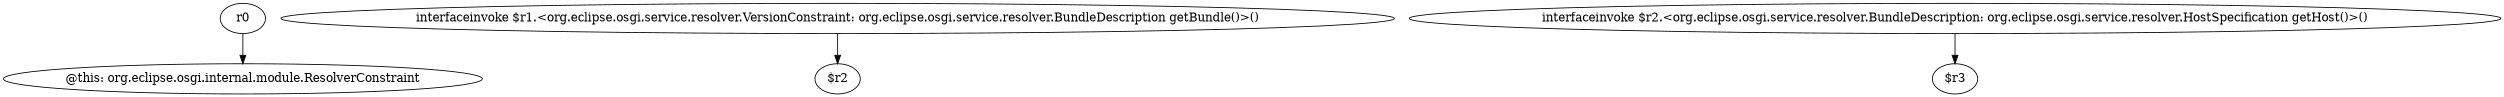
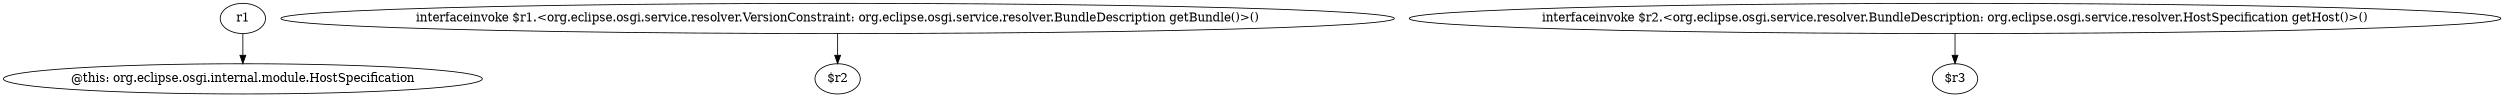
node "r0": label "r0" -> "r1"
node "@this: org.eclipse.osgi.internal.module.ResolverConstraint": label "@this: org.eclipse.osgi.internal.module.ResolverConstraint" -> "@this: org.eclipse.osgi.internal.module.HostSpecification"
